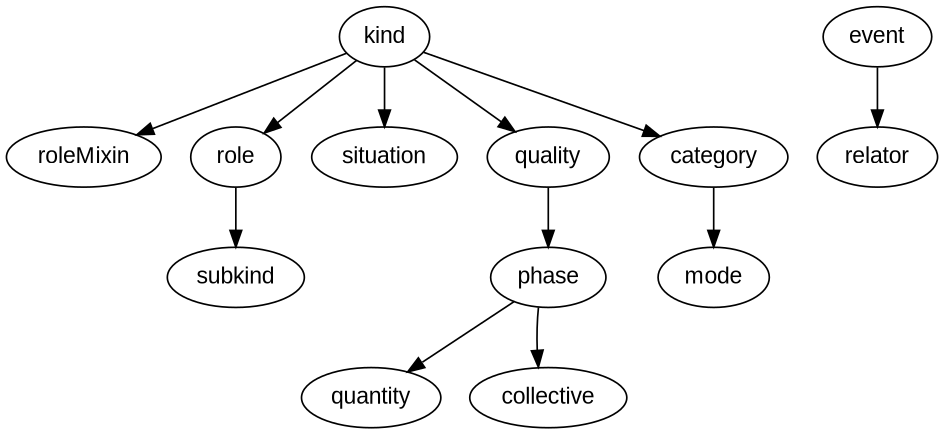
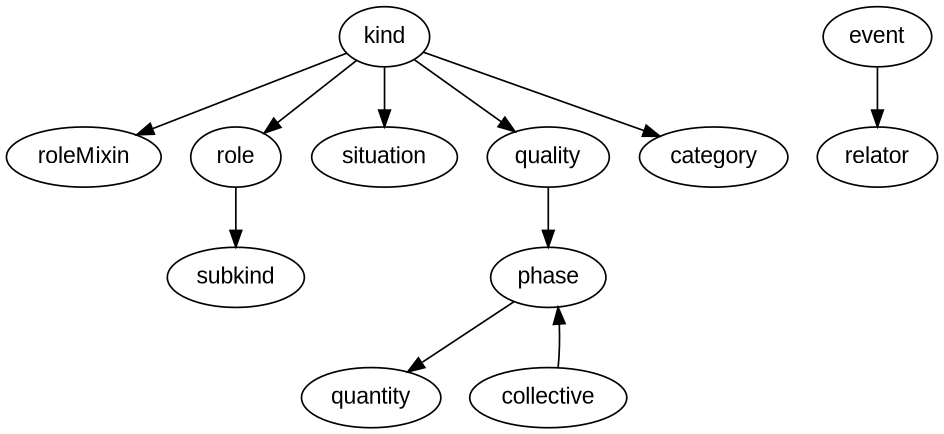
node "mode": removed
edge "phase" -> "collective": reversed
